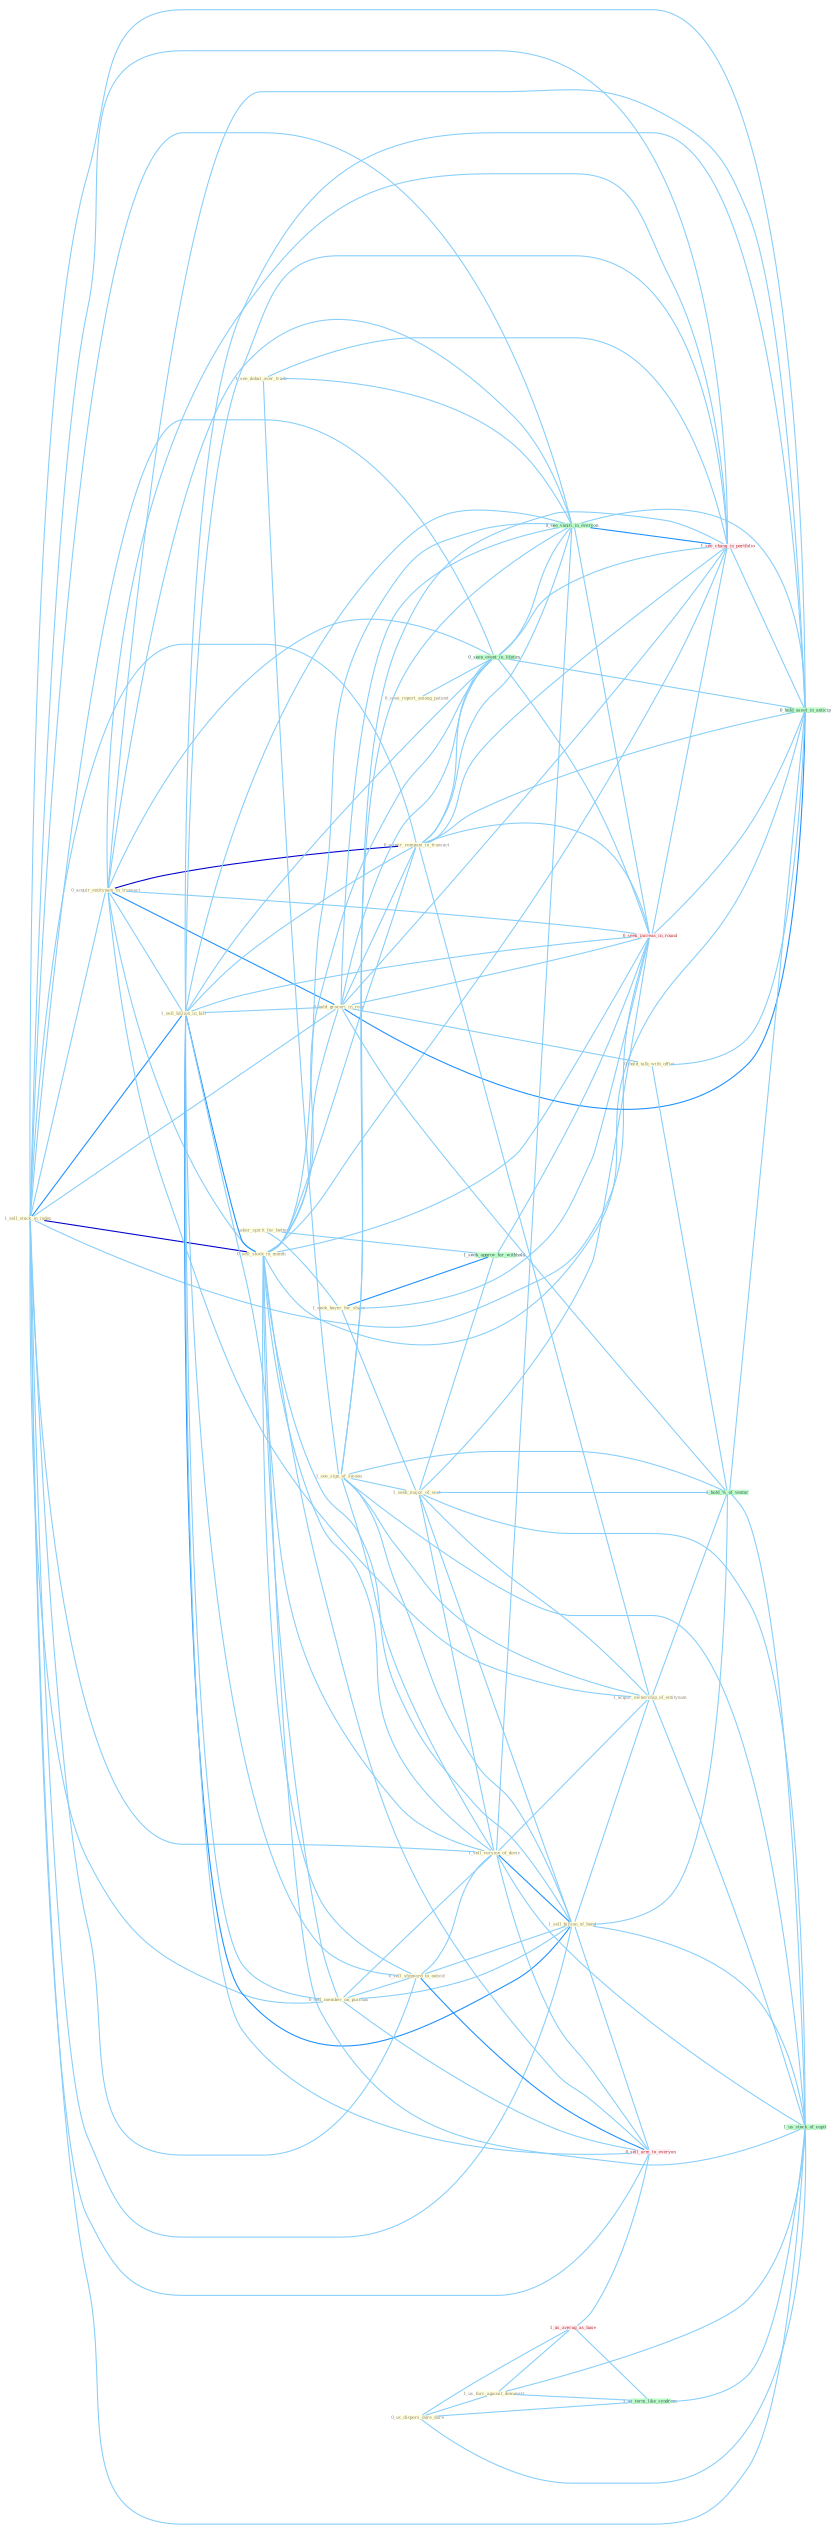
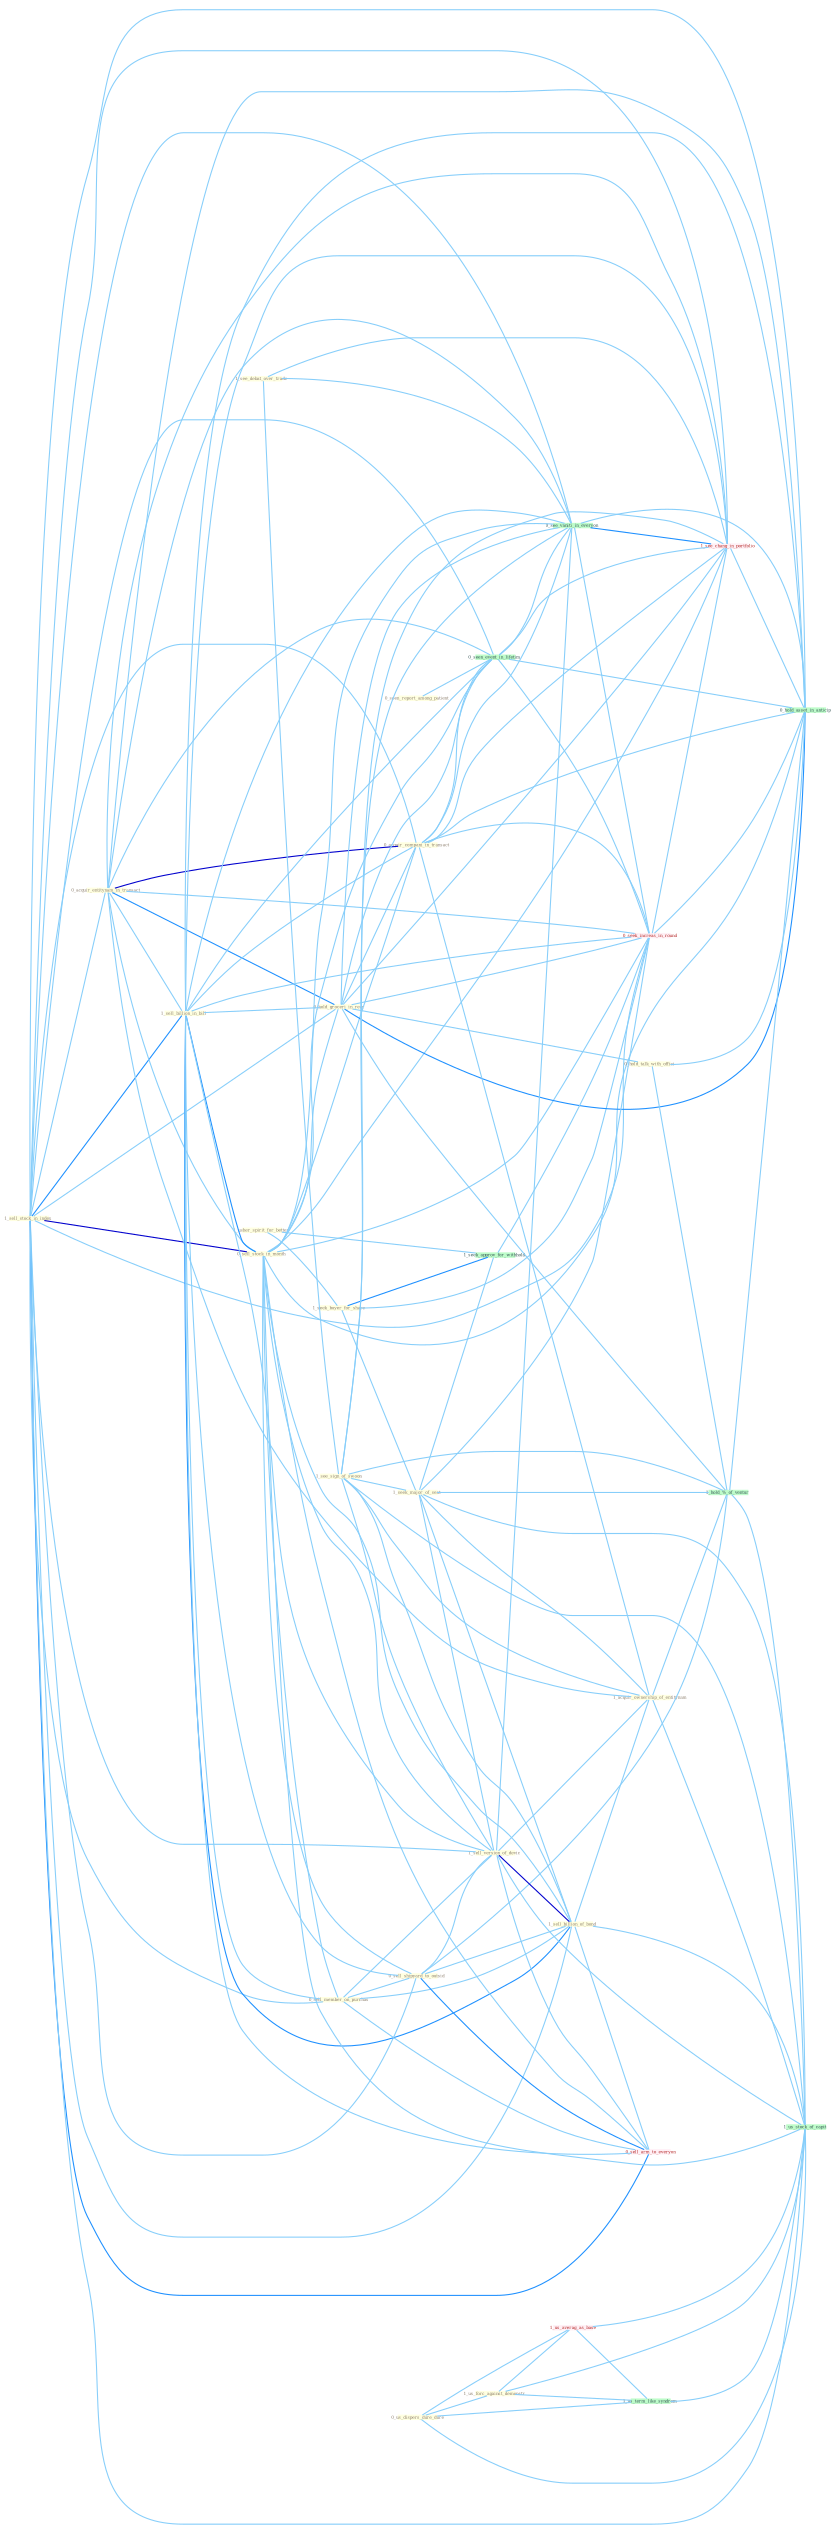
edge "1_hold_%_of_ventur" -- "1_sell_billion_of_bond": now "1_hold_%_of_ventur" -- "0_sell_shipyard_to_outsid"
edge "1_sell_version_of_devic" -- "1_sell_billion_of_bond": color #1e90ff -> #0000cd
edge "1_sell_stock_in_index" -- "0_sell_arm_to_everyon": color #87cefa -> #1e90ff
edge "0_sell_arm_to_everyon" -- "1_us_averag_as_base": now "1_us_stock_of_capit" -- "1_us_averag_as_base"
